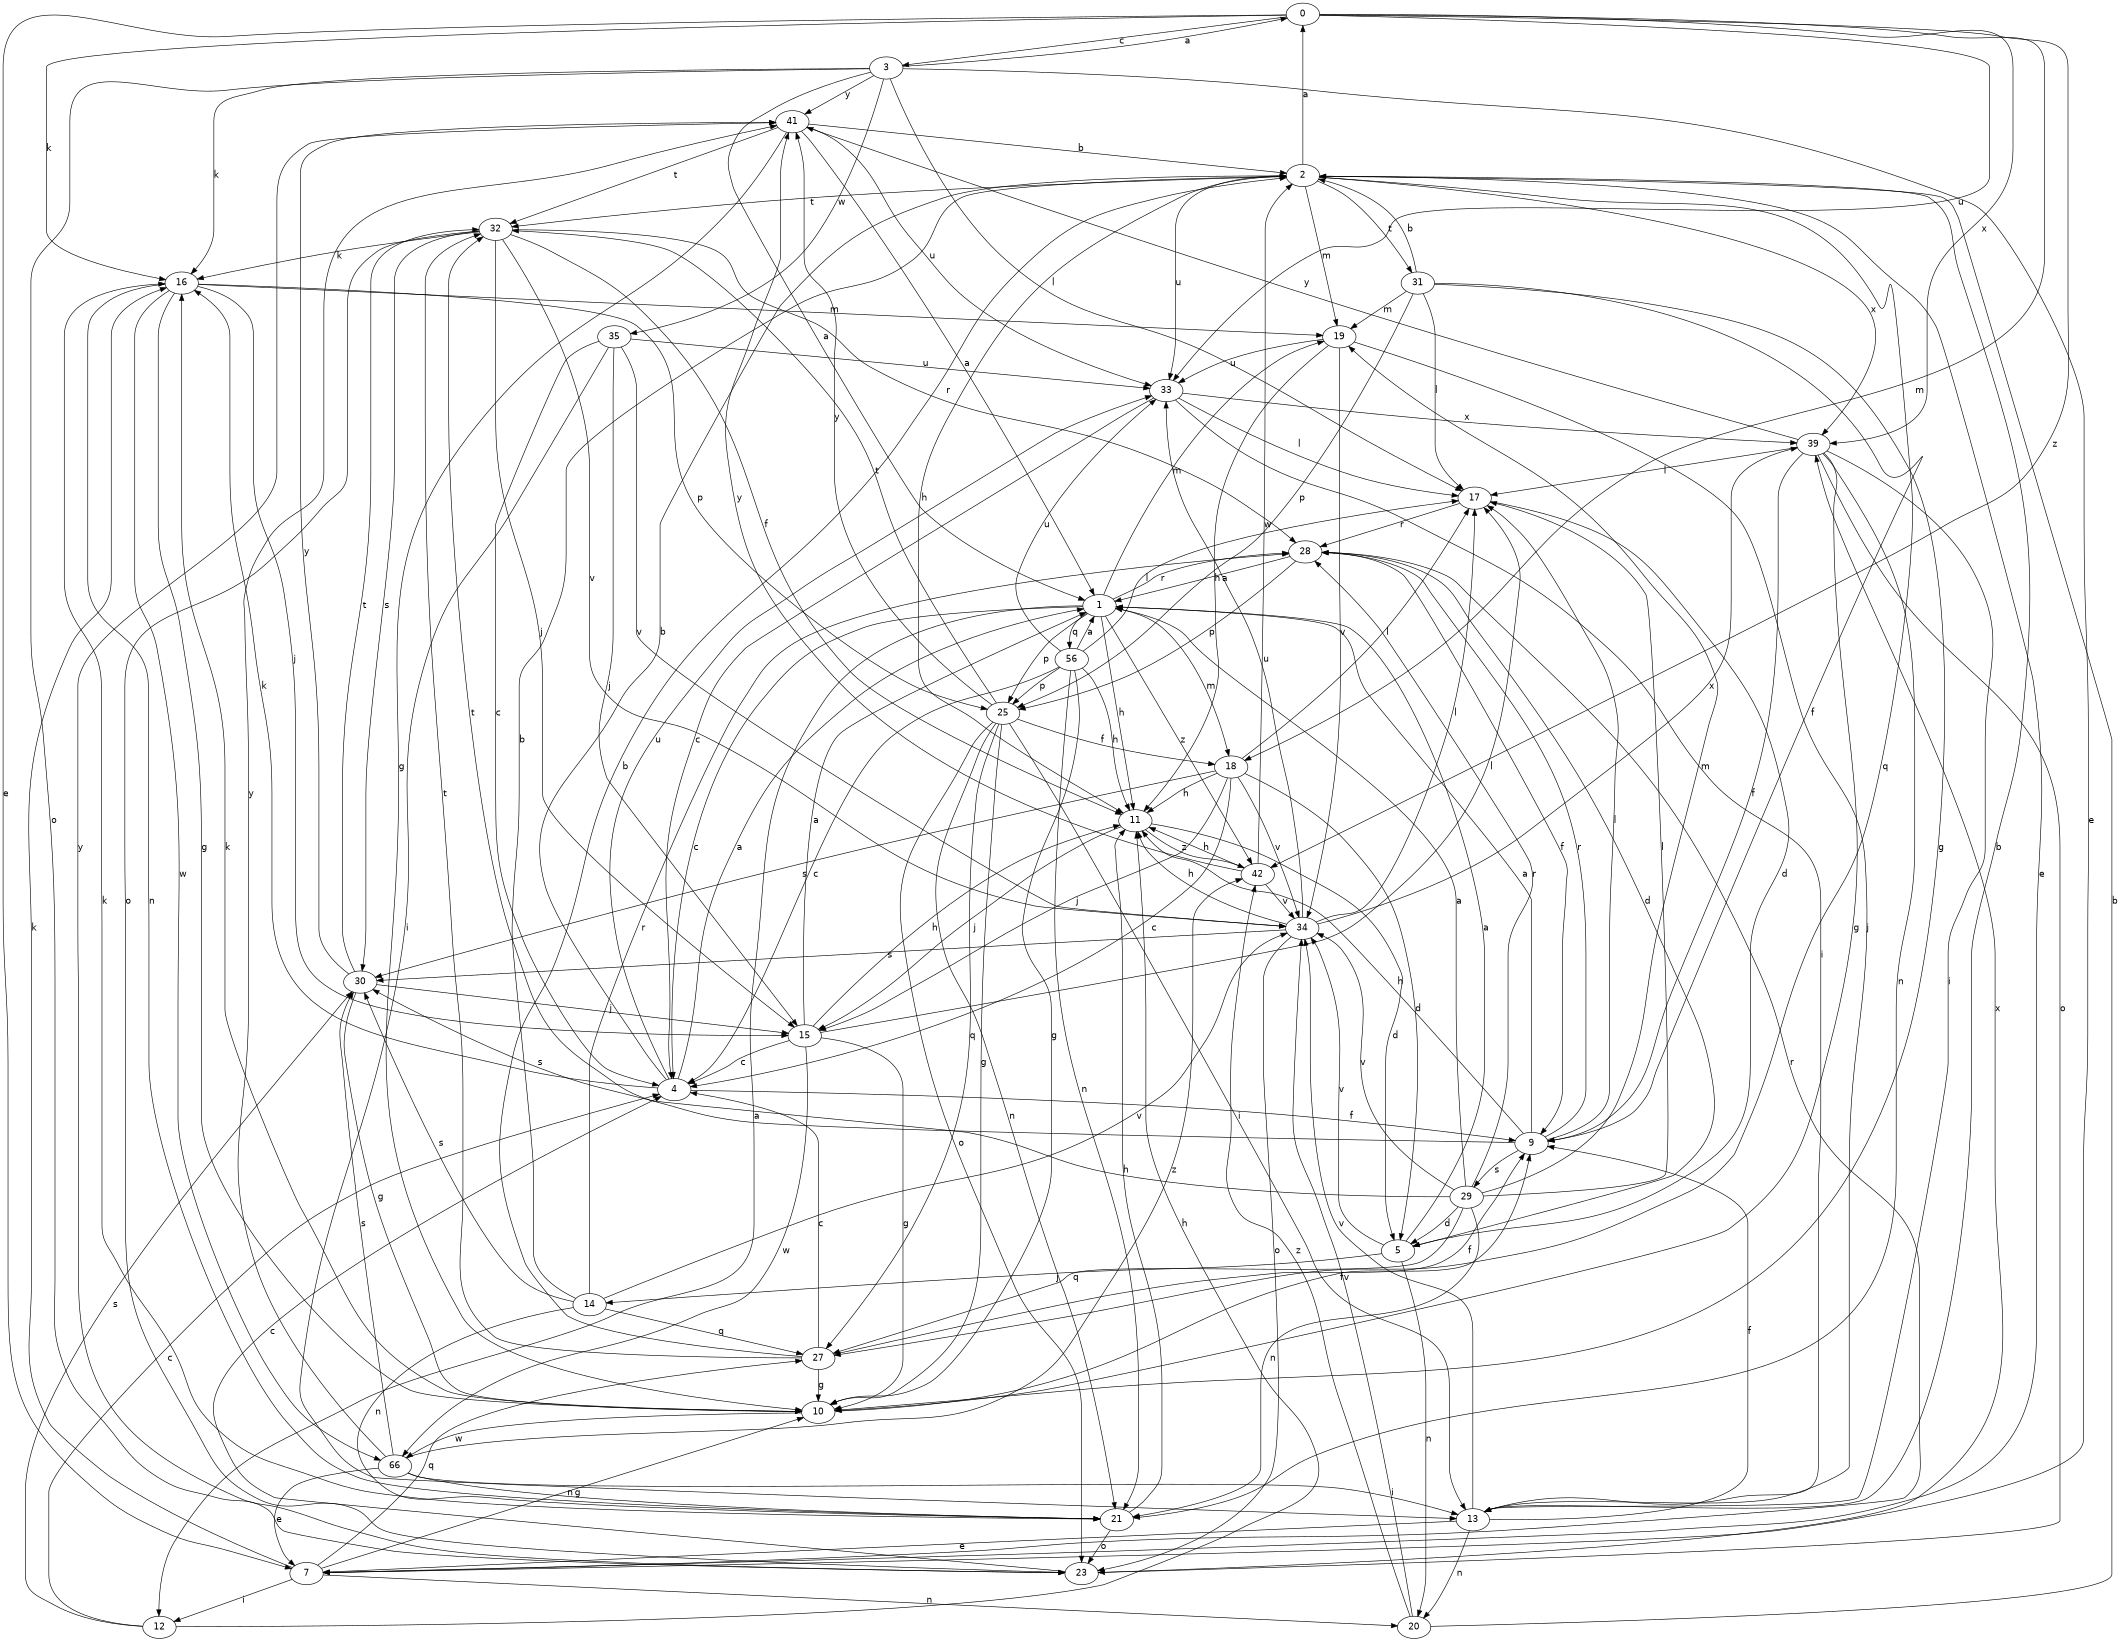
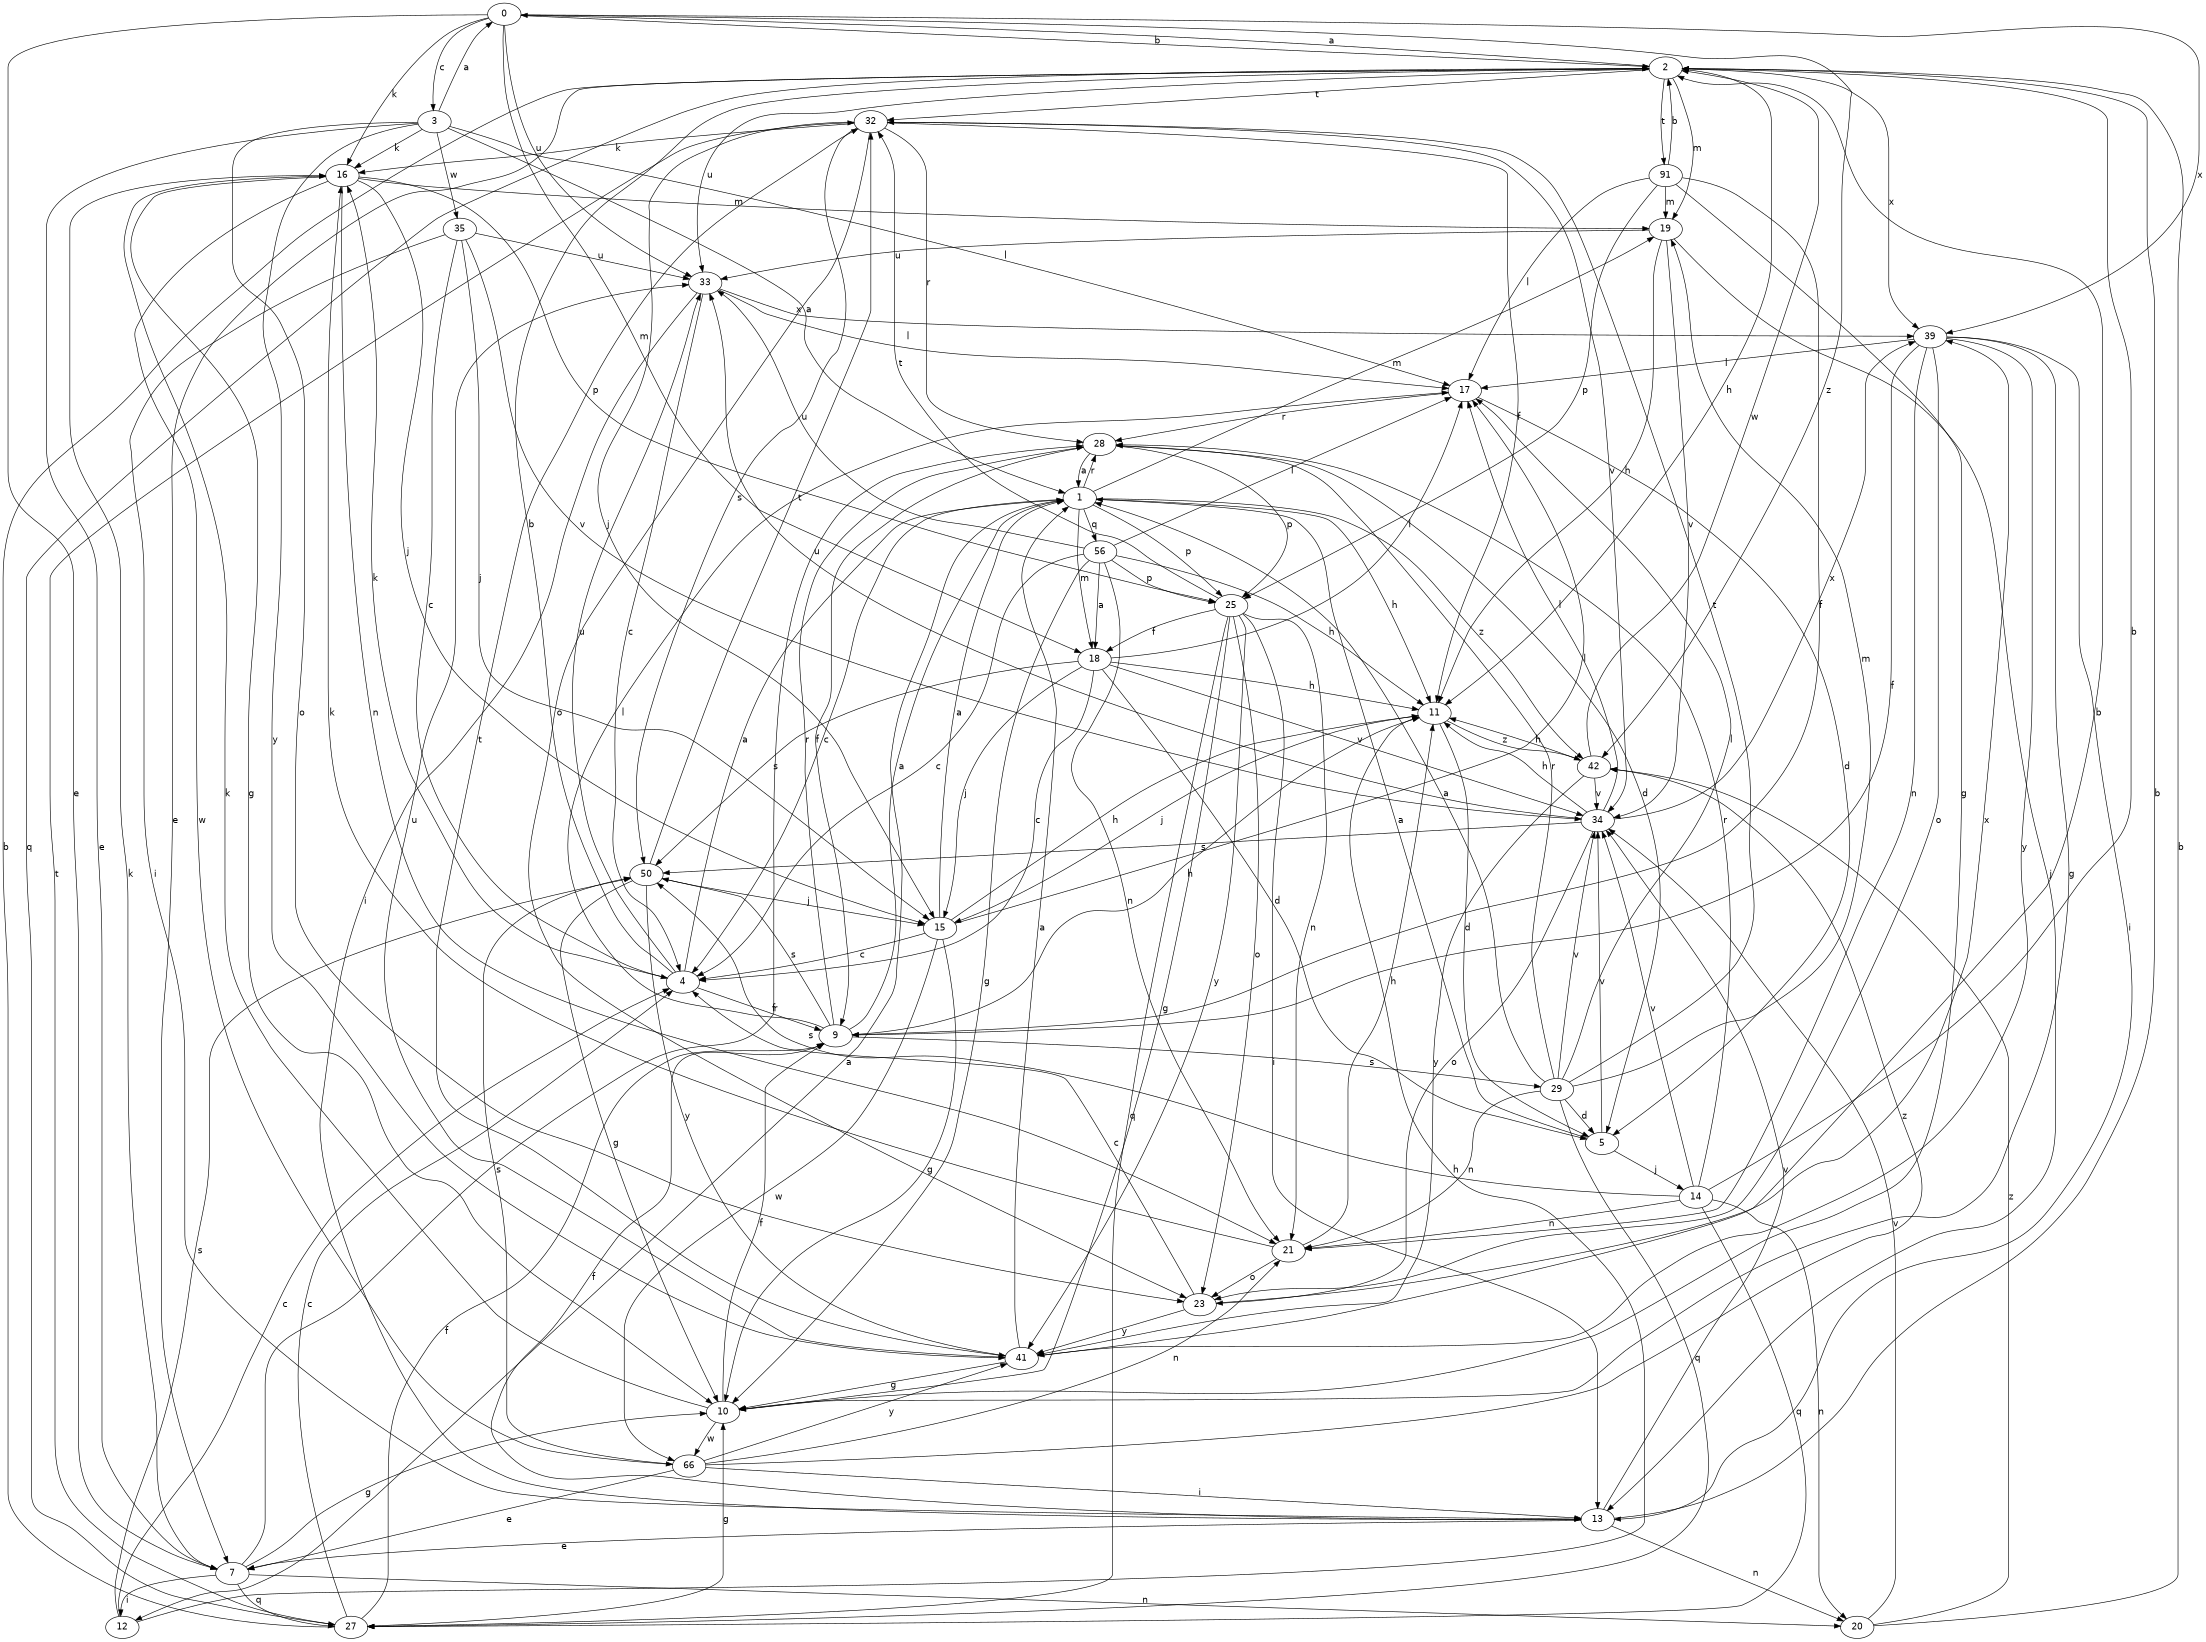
edge "0" -> "2": added, label "b"
node "31": label "31" -> "91"
edge "56" -> "1": now "56" -> "18"
node "30": label "30" -> "50"
edge "5" -> "20": now "14" -> "20"
